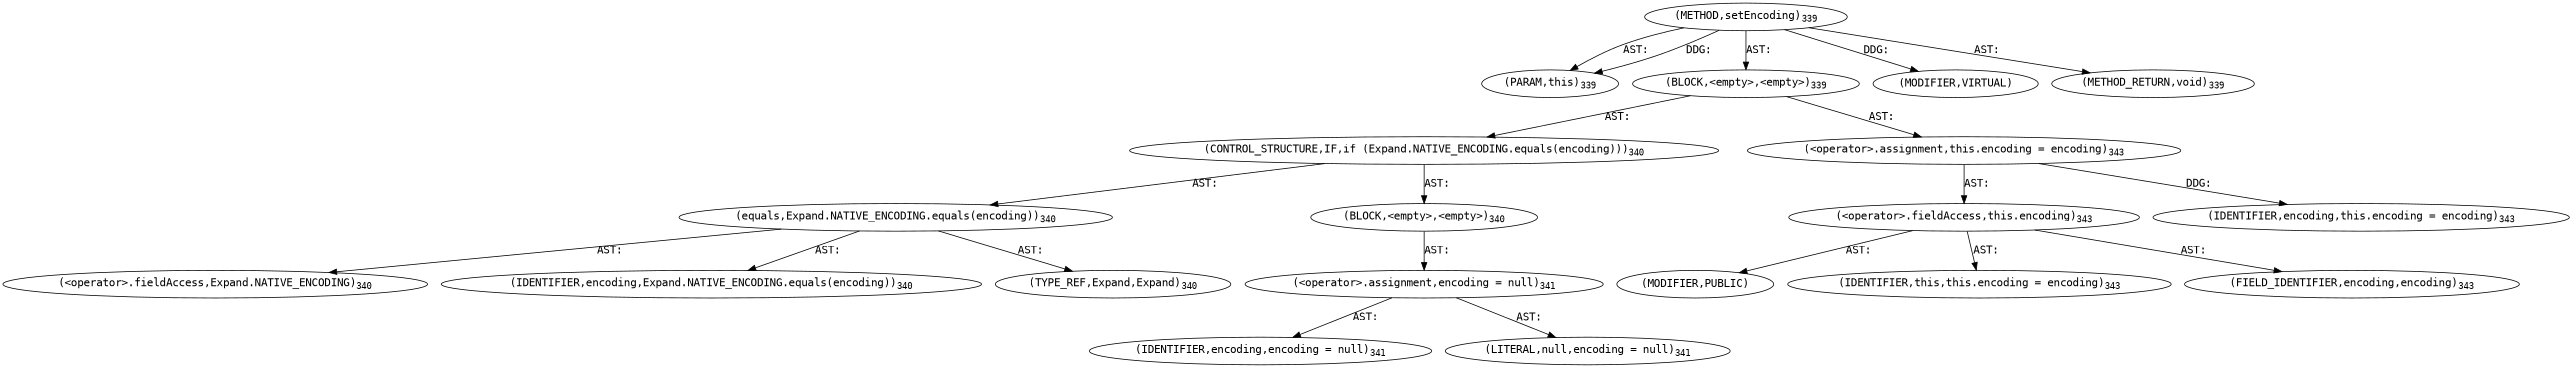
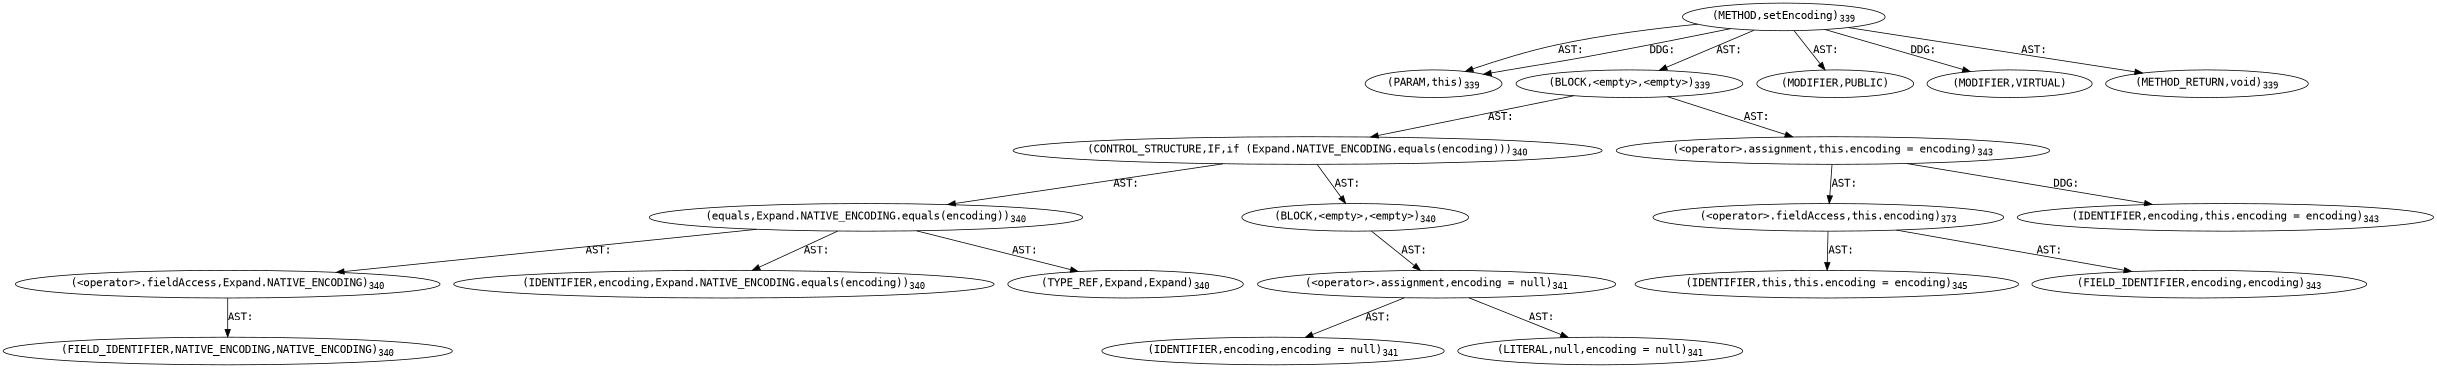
node "(<operator>.fieldAccess,this.encoding)": text "343" -> "373"
edge "(<operator>.fieldAccess,this.encoding)" -> "(MODIFIER,PUBLIC)": now "(METHOD,setEncoding)" -> "(MODIFIER,PUBLIC)"
node "(IDENTIFIER,this,this.encoding = encoding)": text "343" -> "345"
node "(FIELD_IDENTIFIER,NATIVE_ENCODING,NATIVE_ENCODING)": added
